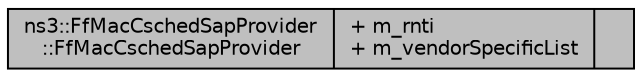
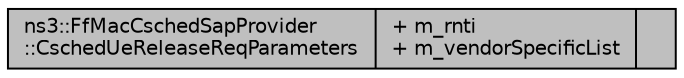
node "ns3::FfMacCschedSapProvider": text "::FfMacCschedSapProvider" -> "::CschedUeReleaseReqParameters"
